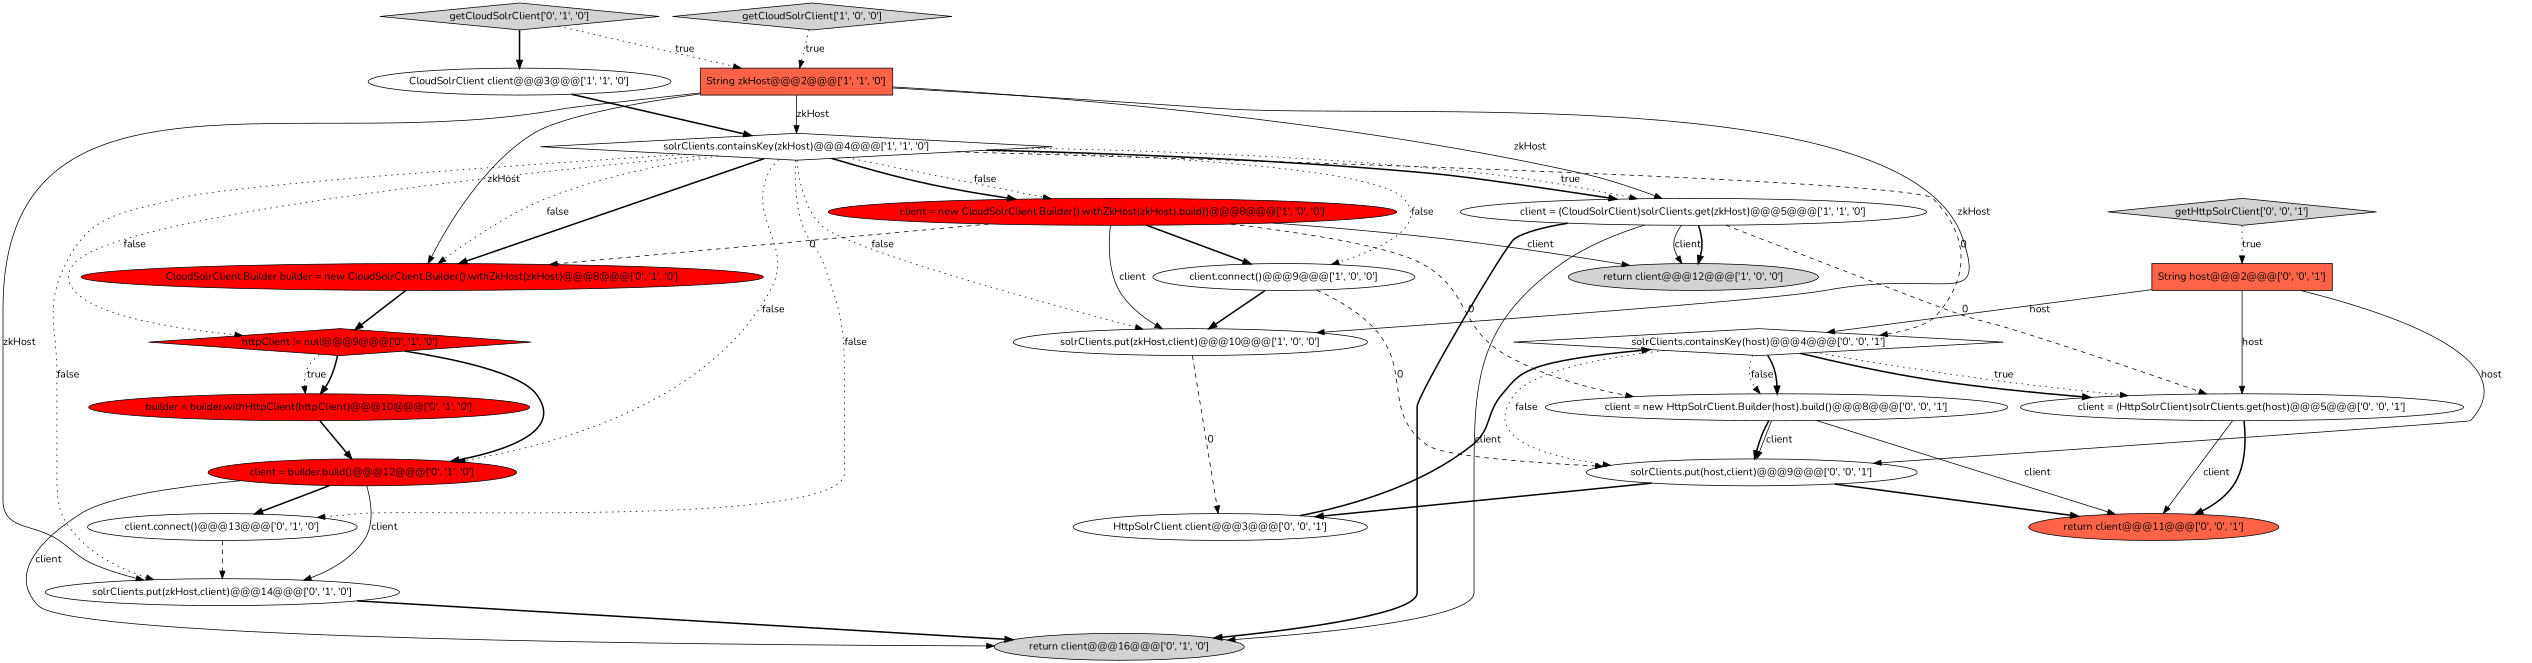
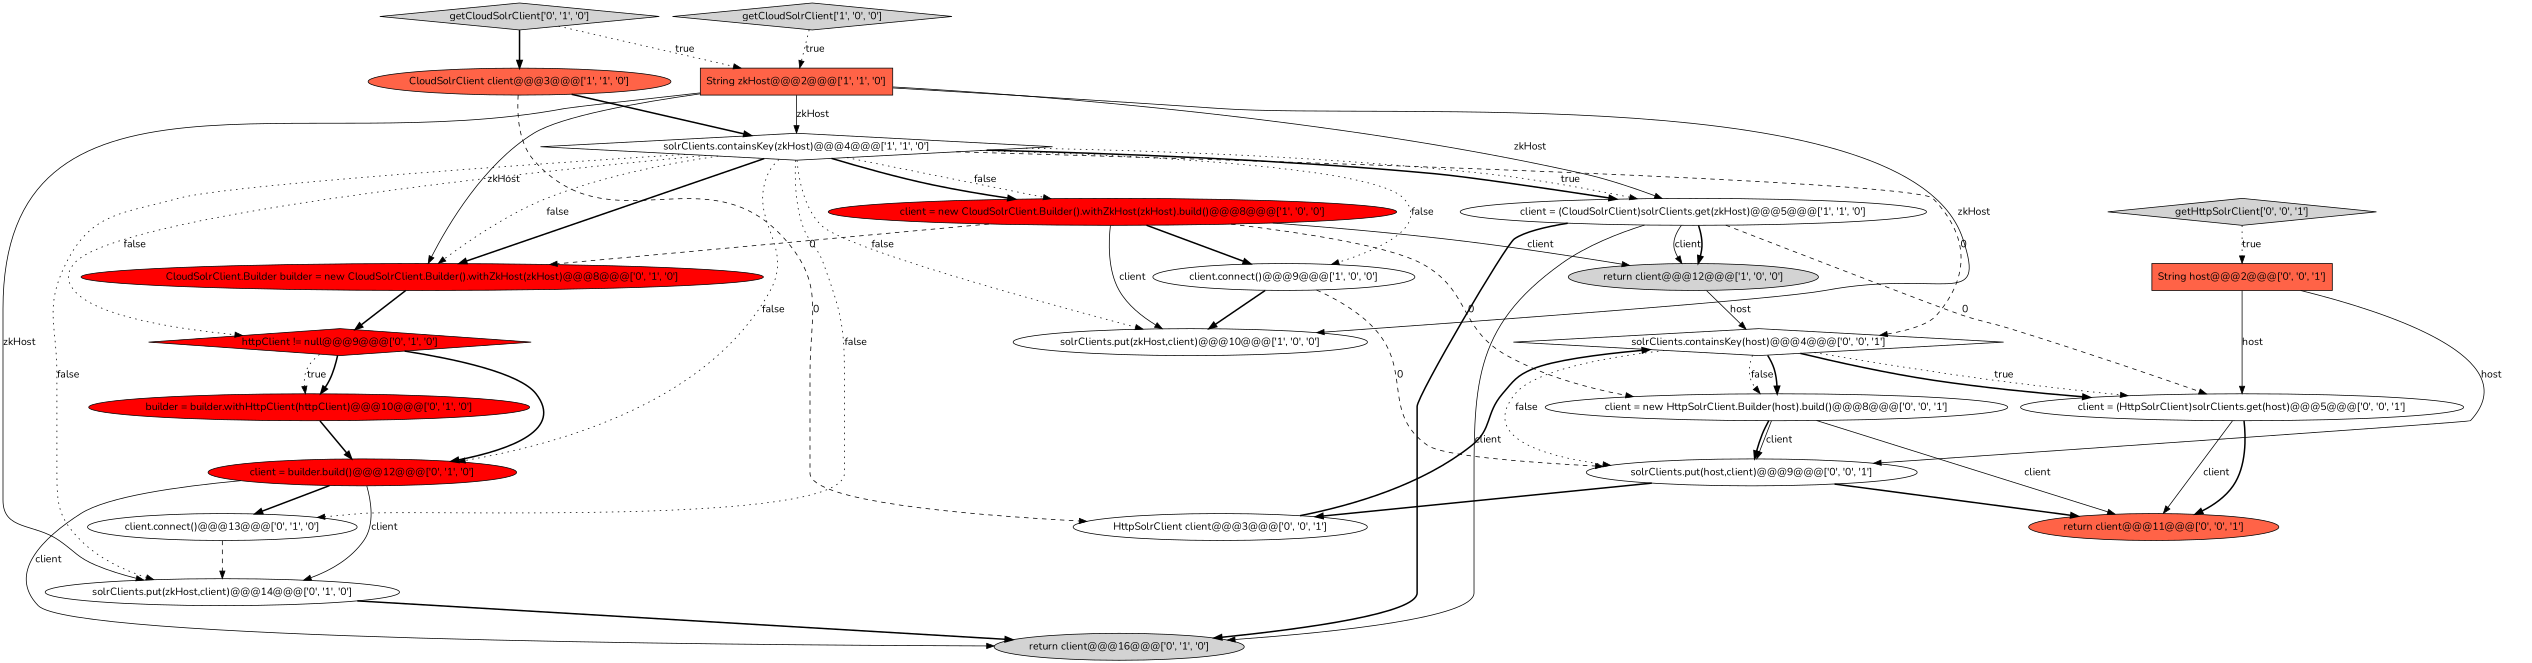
node "CloudSolrClient client@@@3@@@['1', '1', '0']": fillcolor white -> tomato
edge "String host@@@2@@@['0', '0', '1']" -> "solrClients.containsKey(host)@@@4@@@['0', '0', '1']": now "return client@@@12@@@['1', '0', '0']" -> "solrClients.containsKey(host)@@@4@@@['0', '0', '1']"
edge "solrClients.put(zkHost,client)@@@10@@@['1', '0', '0']" -> "HttpSolrClient client@@@3@@@['0', '0', '1']": now "CloudSolrClient client@@@3@@@['1', '1', '0']" -> "HttpSolrClient client@@@3@@@['0', '0', '1']"
